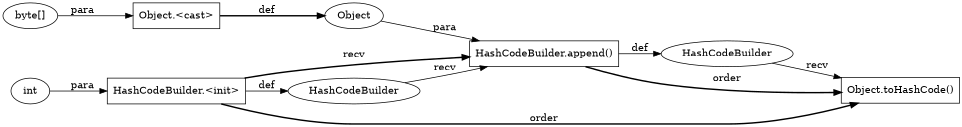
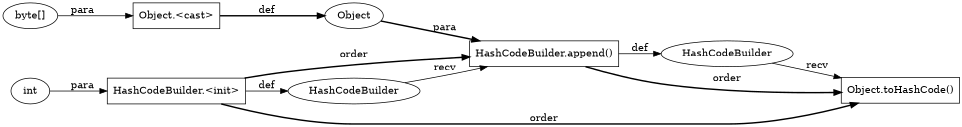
edge "Object" -> "HashCodeBuilder.append()": style solid -> bold
edge "HashCodeBuilder.<init>" -> "HashCodeBuilder.append()": label "recv" -> "order"
